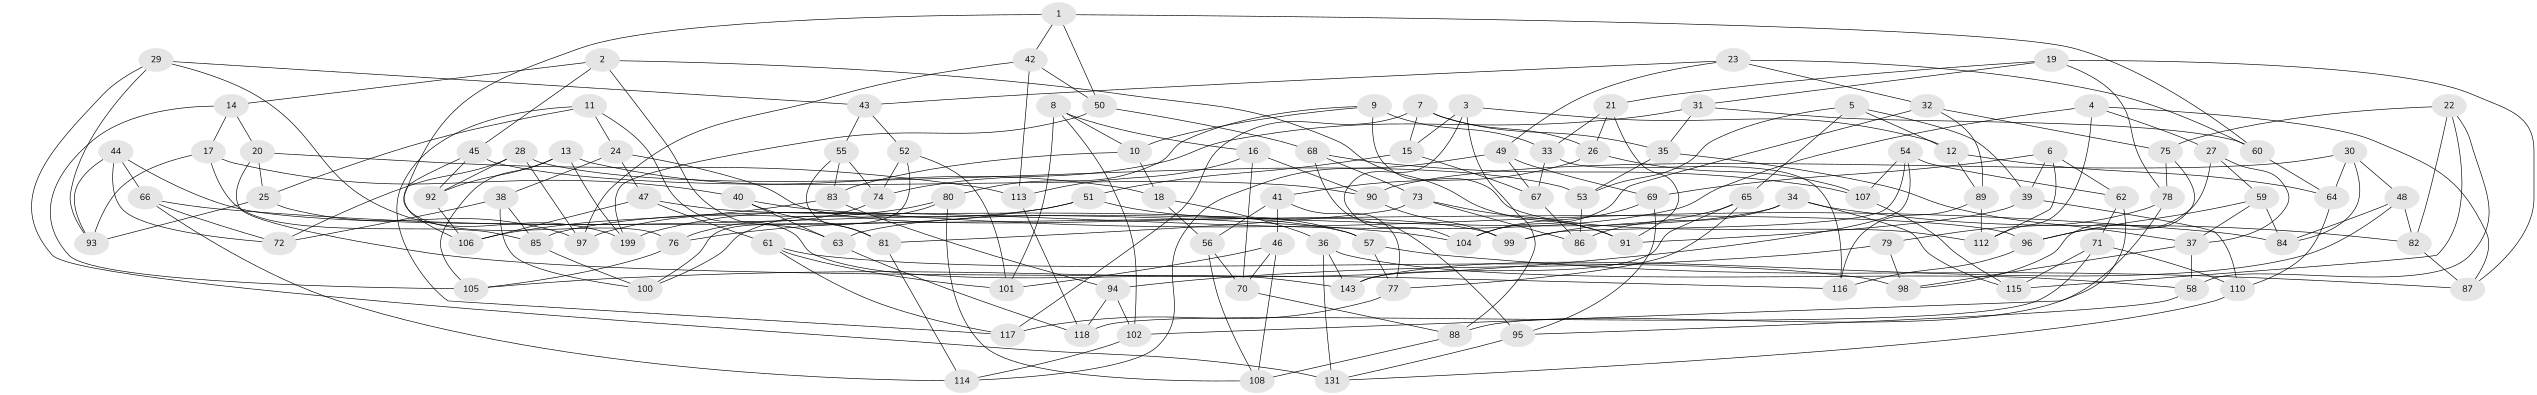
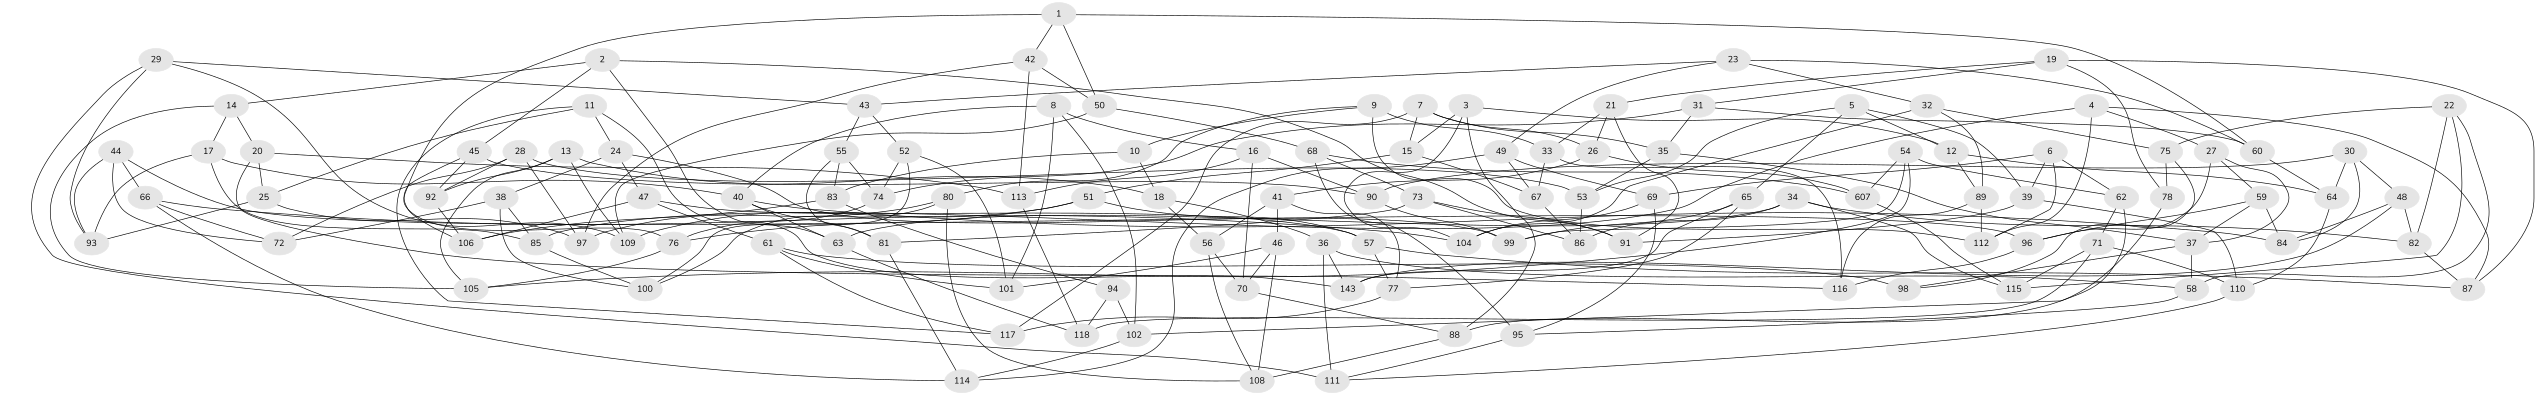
edge "8" -- "10": now "8" -- "40"
node "107": label "107" -> "607"
node "199": label "199" -> "109"
node "79": removed
node "131": label "131" -> "111"
